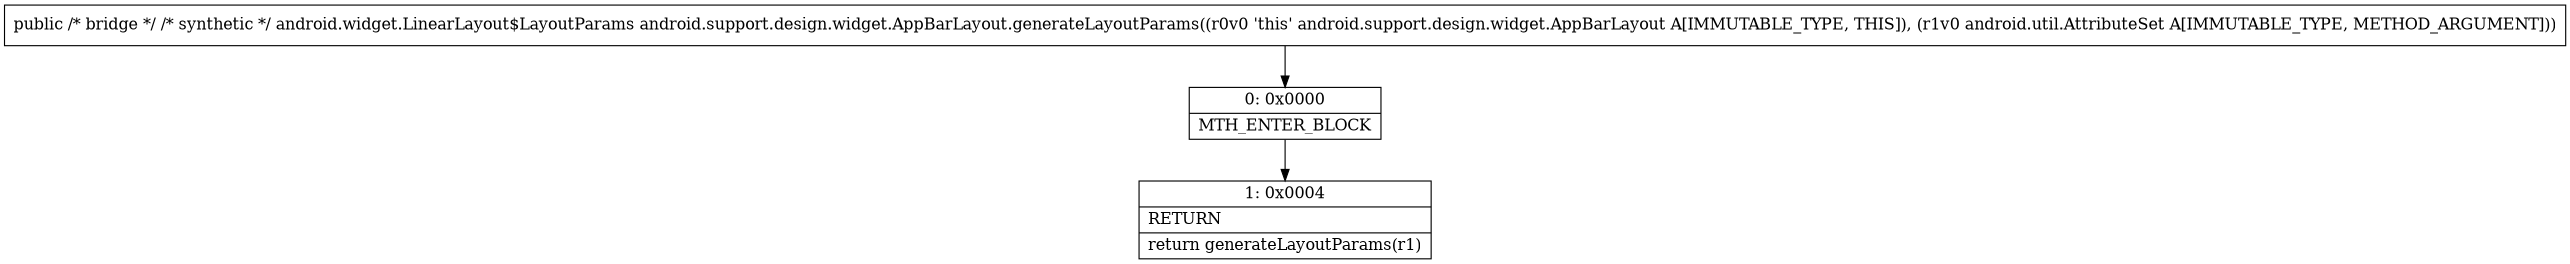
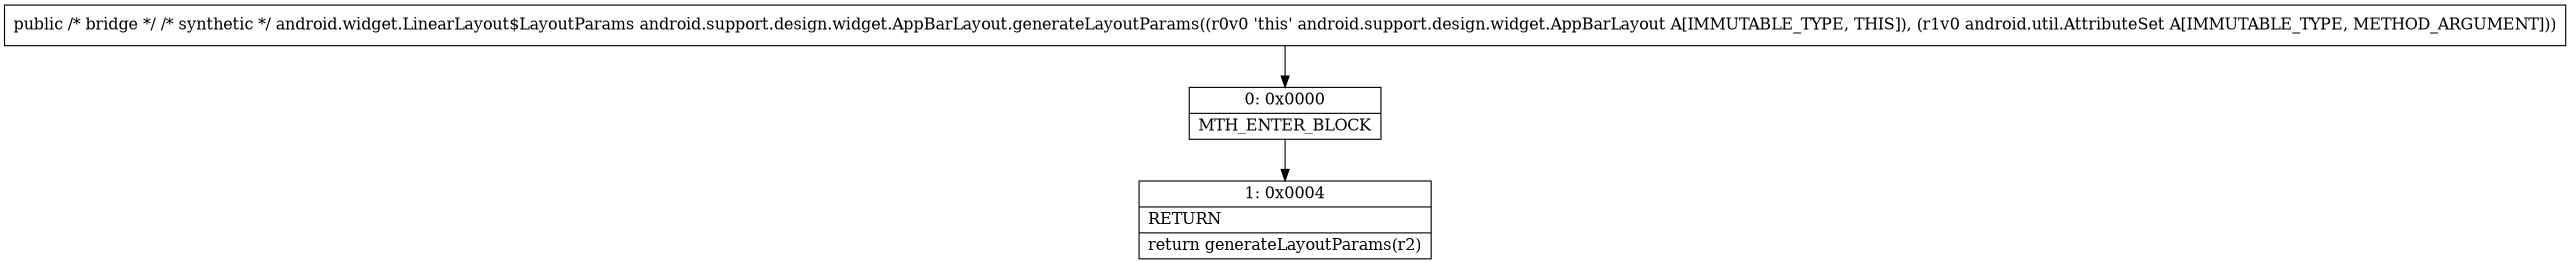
node "1: 0x0004": text "return generateLayoutParams(r1)" -> "return generateLayoutParams(r2)"
